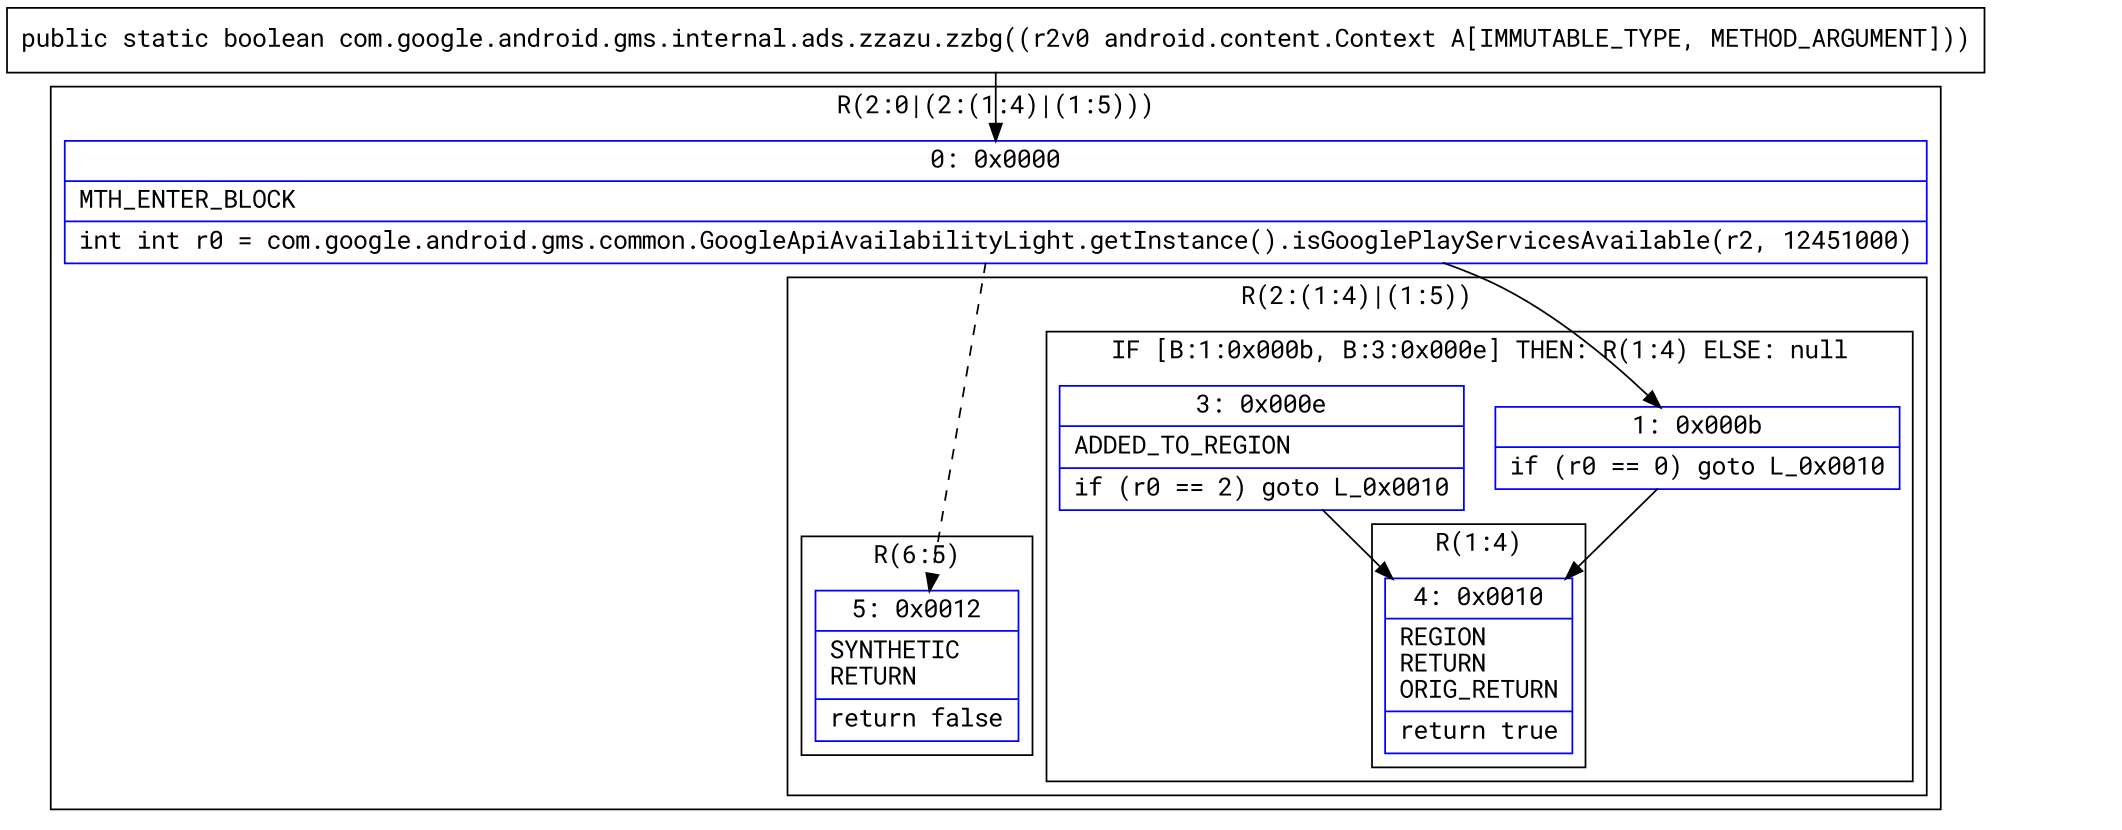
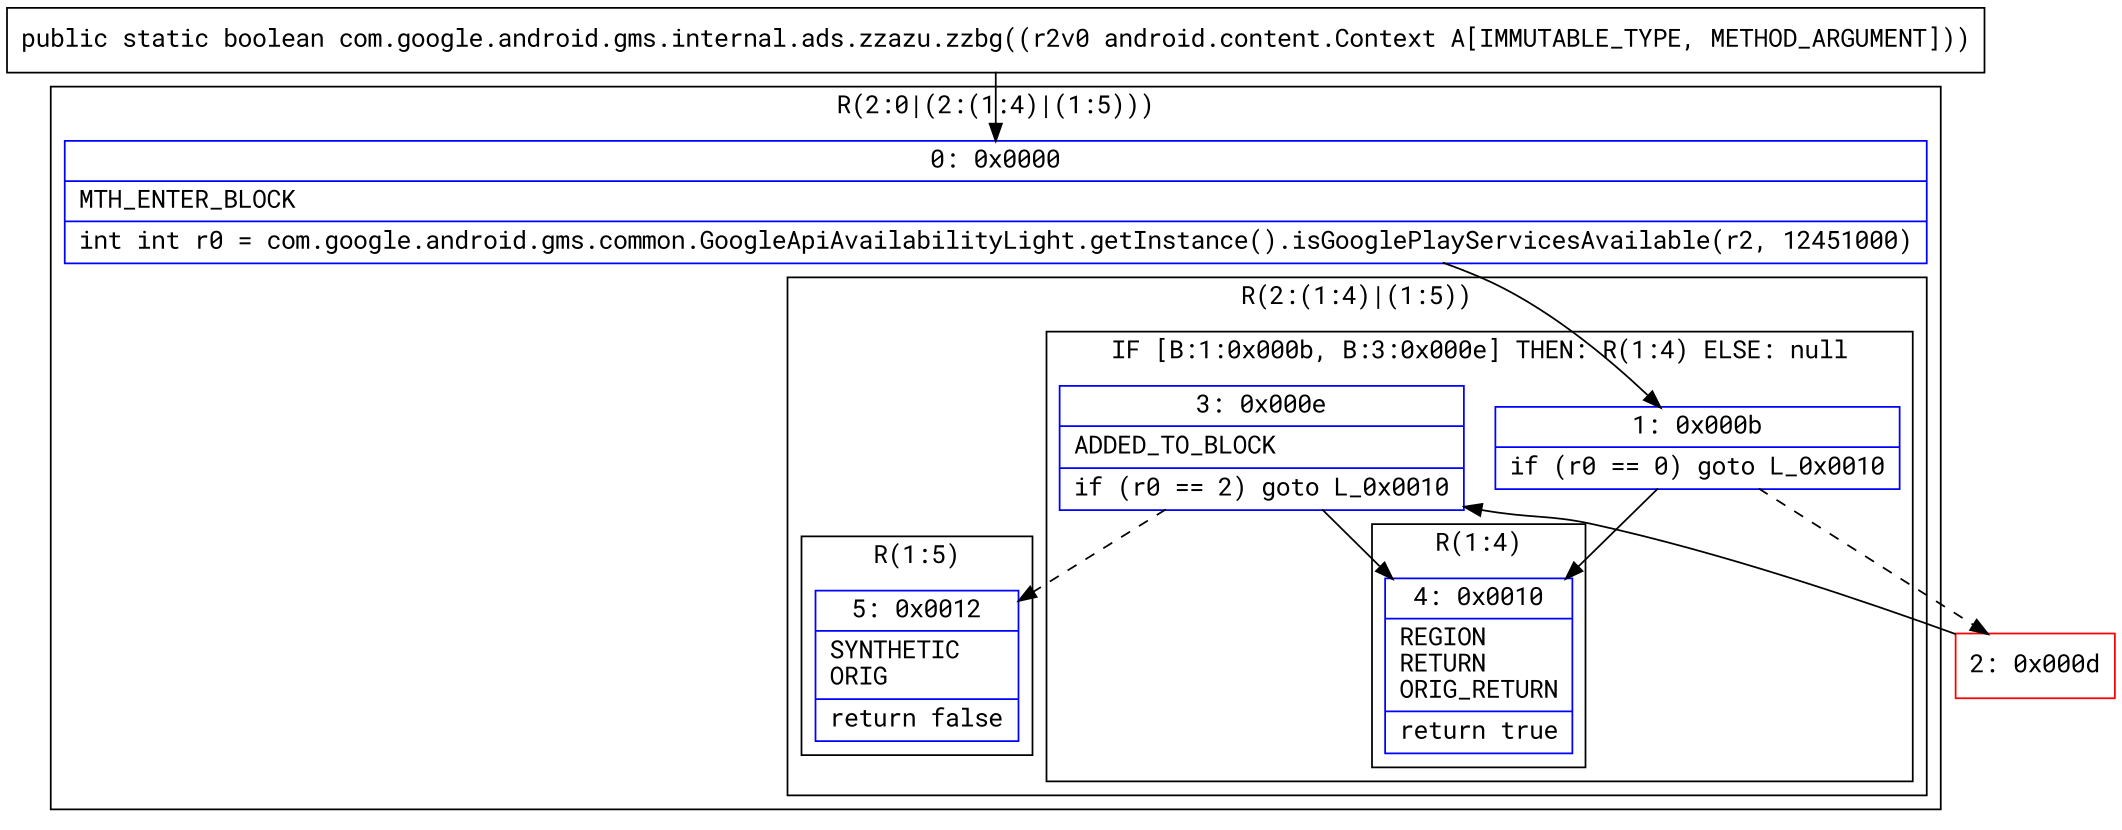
edge "0: 0x0000" -> "5: 0x0012": now "3: 0x000e" -> "5: 0x0012"
node "3: 0x000e": text "ADDED_TO_REGION" -> "ADDED_TO_BLOCK"
cluster "R(6:5)": label "R(6:5)" -> "R(1:5)"
node "2: 0x000d": added
node "5: 0x0012": text "RETURN" -> "ORIG"
